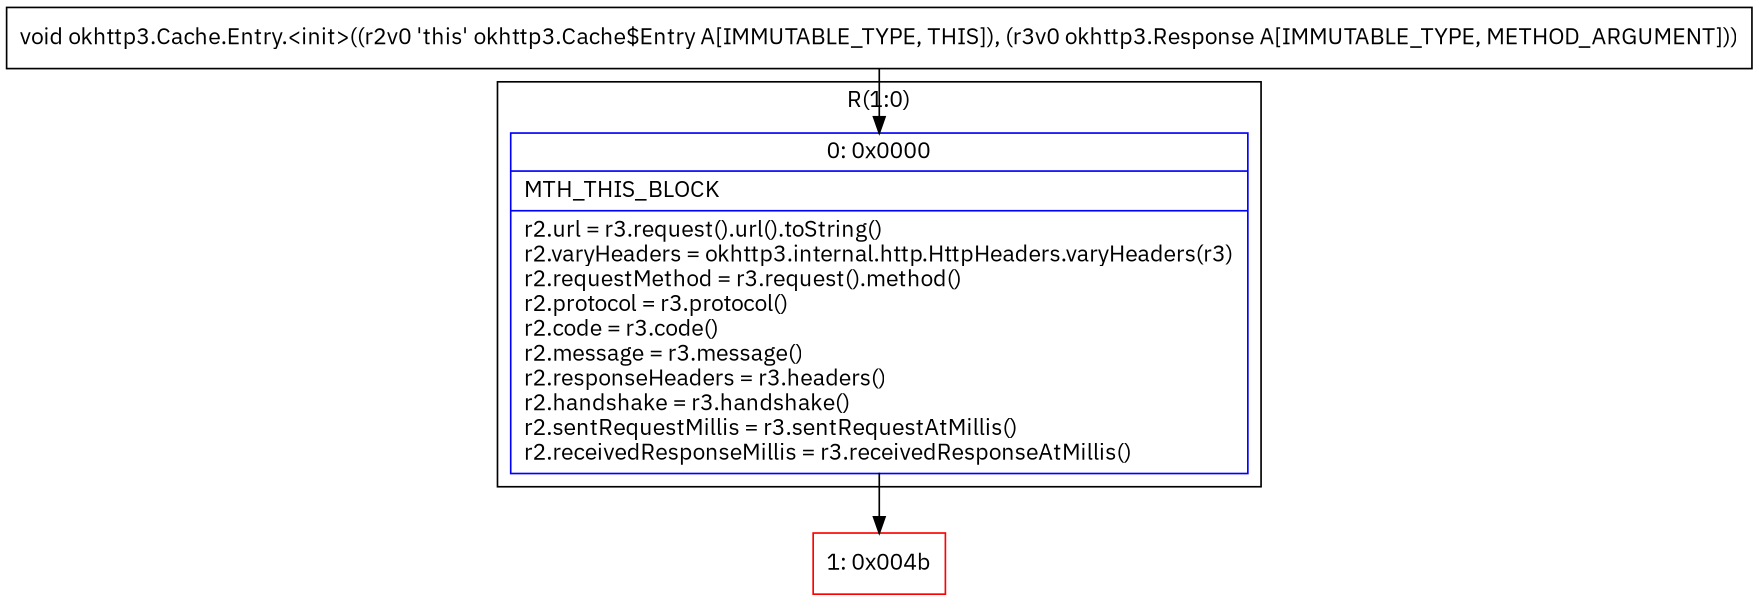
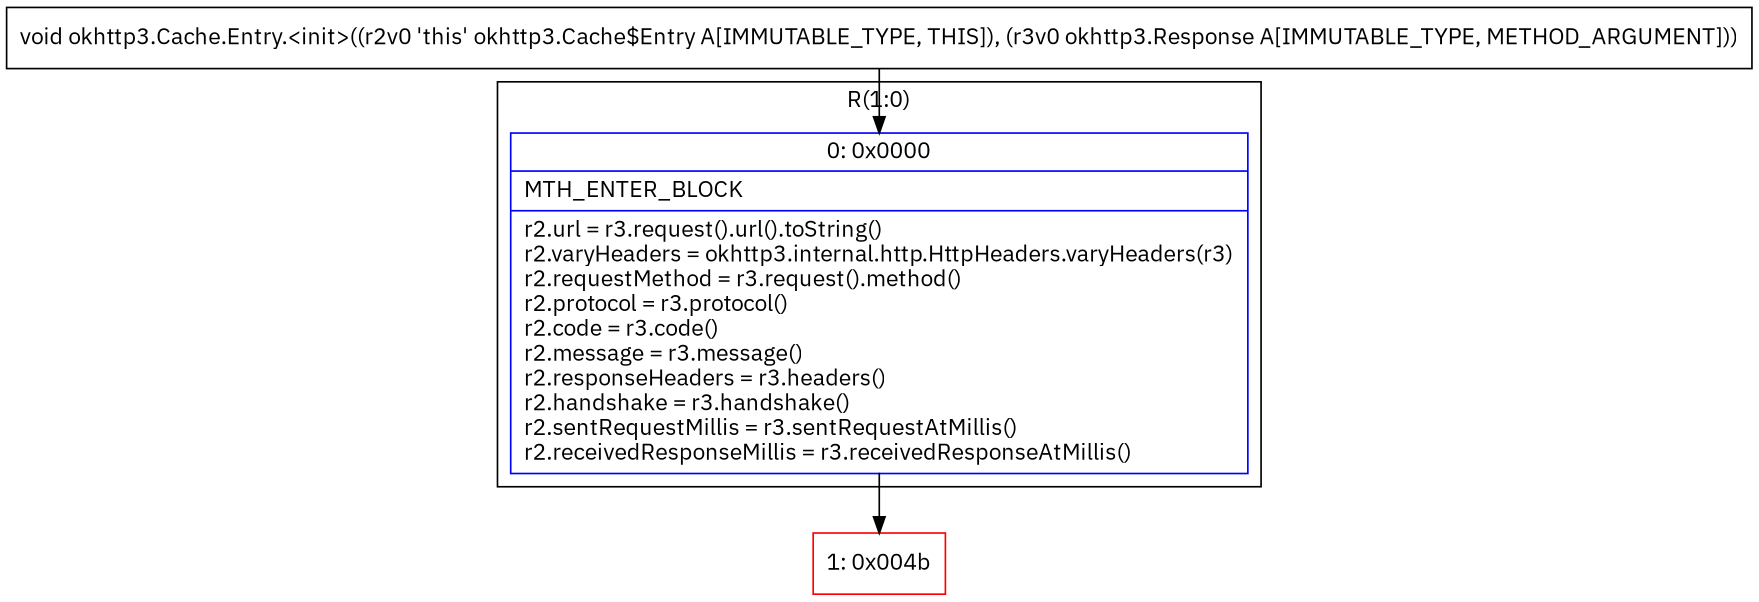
node "0: 0x0000": text "MTH_THIS_BLOCK" -> "MTH_ENTER_BLOCK"
